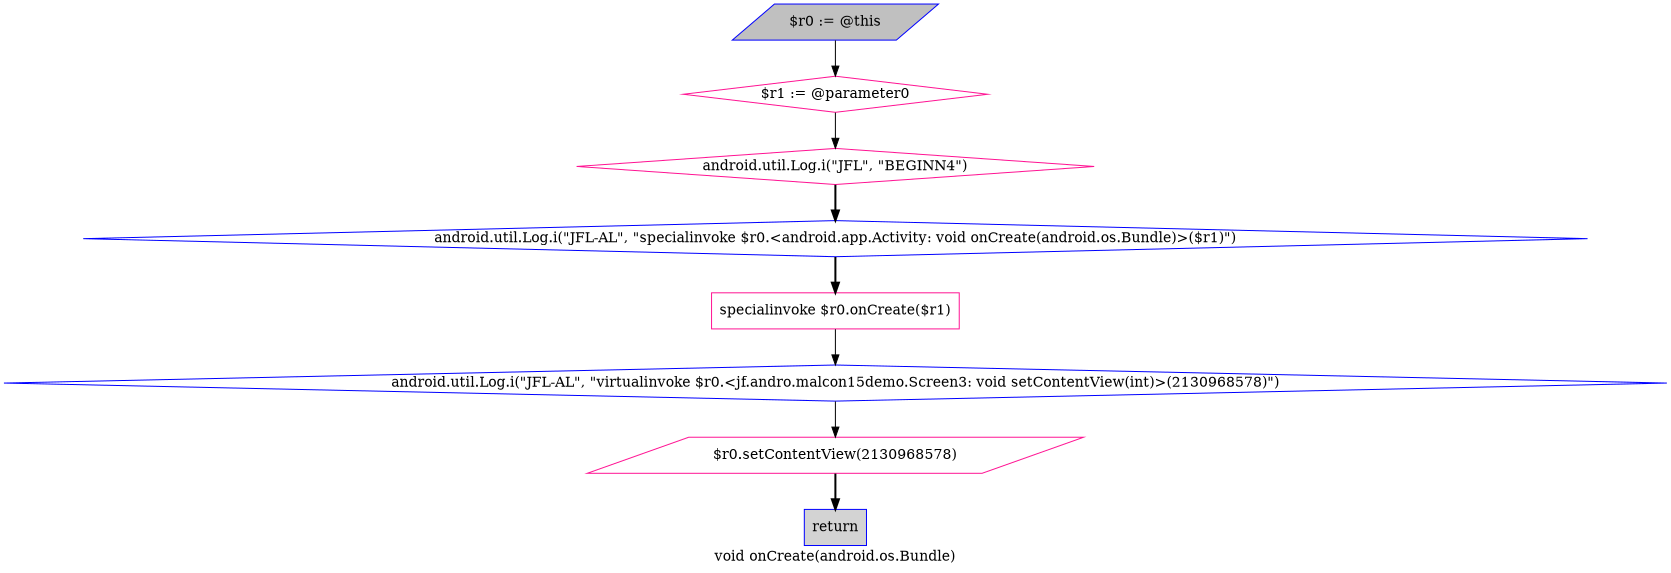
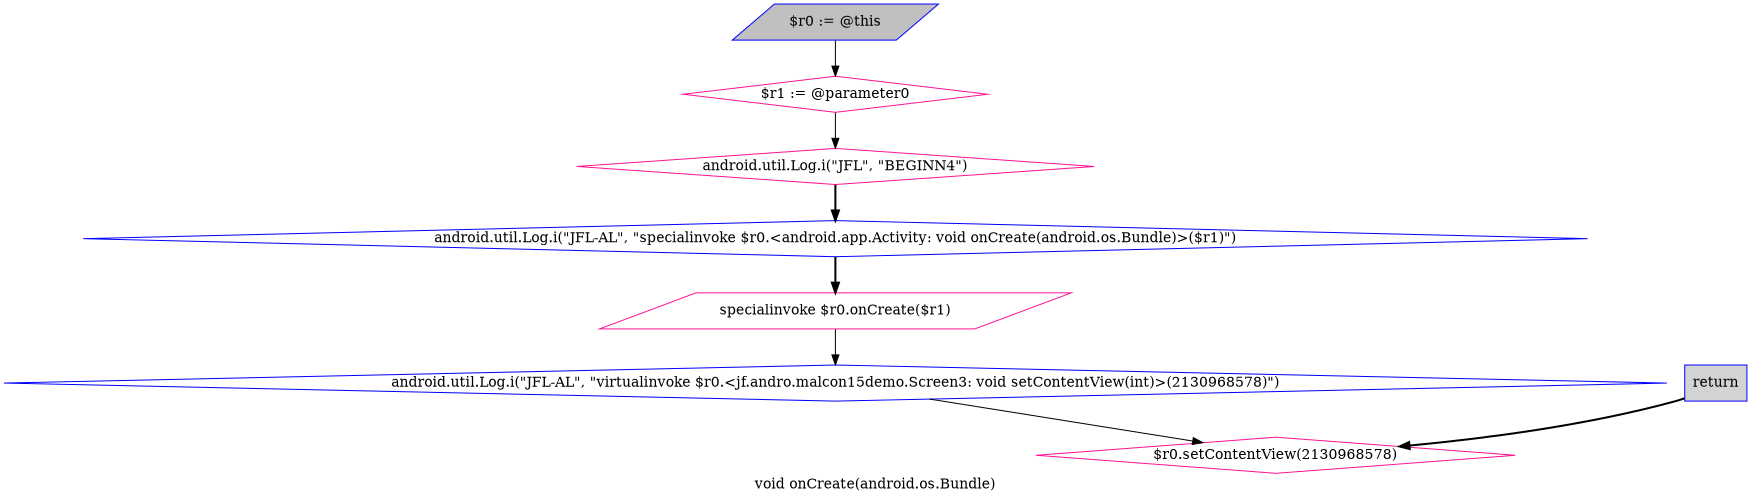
node "specialinvoke $r0.onCreate($r1)": shape box -> parallelogram
node "$r0.setContentView(2130968578)": shape parallelogram -> diamond
edge "$r0.setContentView(2130968578)" -> "return": reversed
